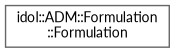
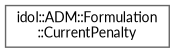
node "idol::ADM::Formulation ::Formulation": label "idol::ADM::Formulation ::Formulation" -> "idol::ADM::Formulation ::CurrentPenalty"
